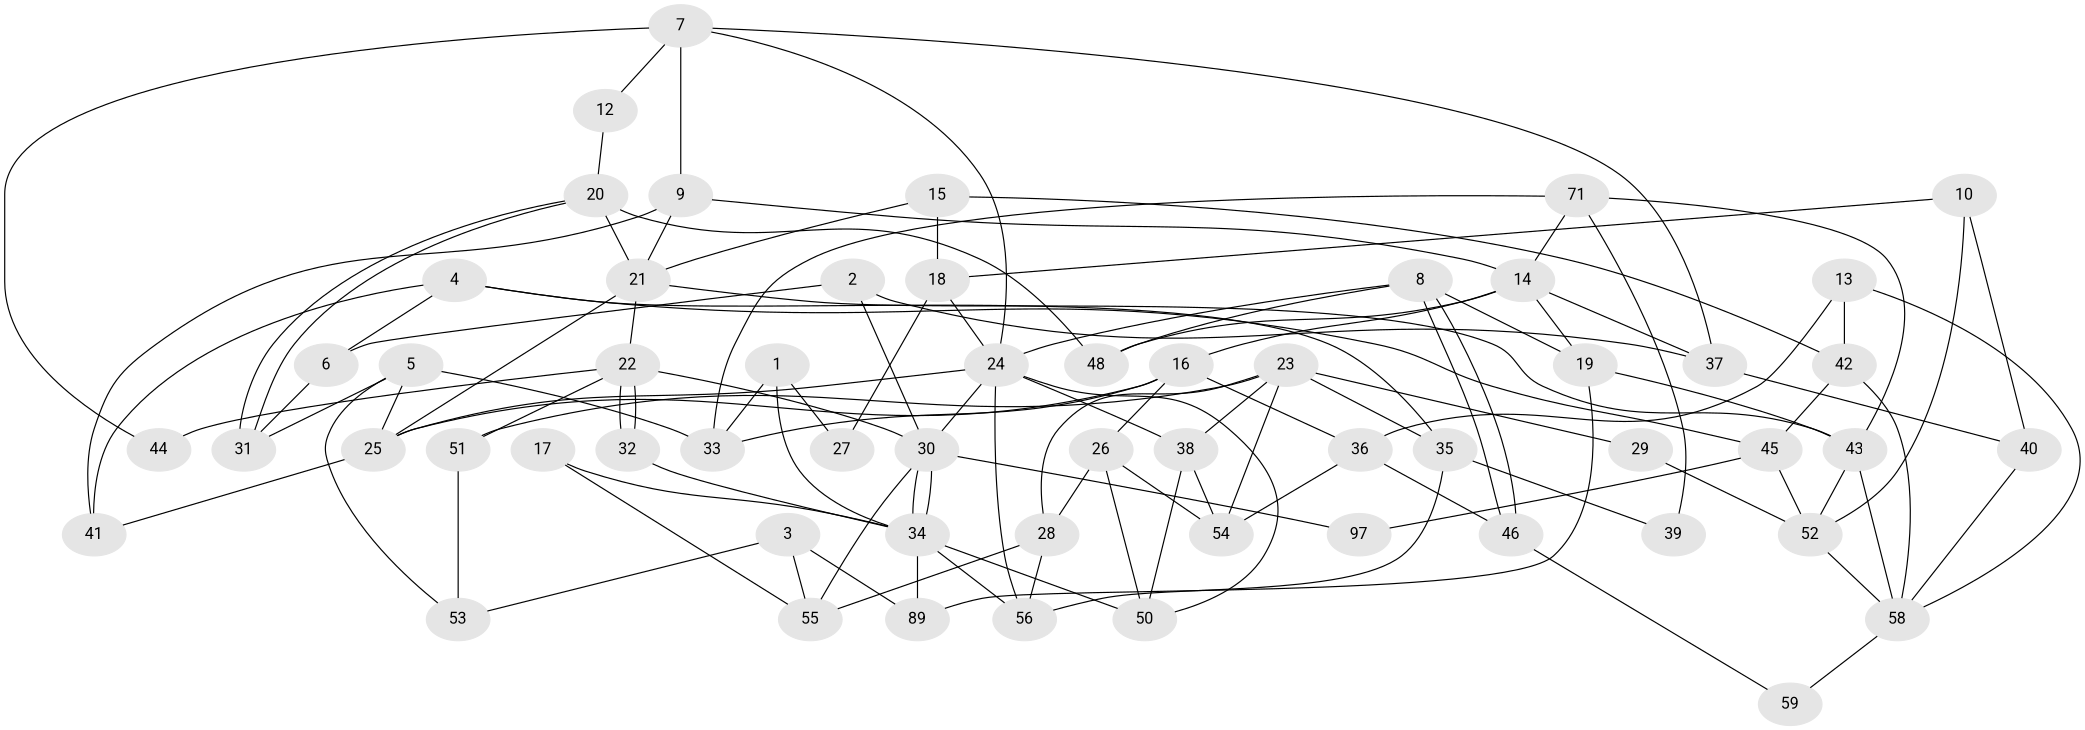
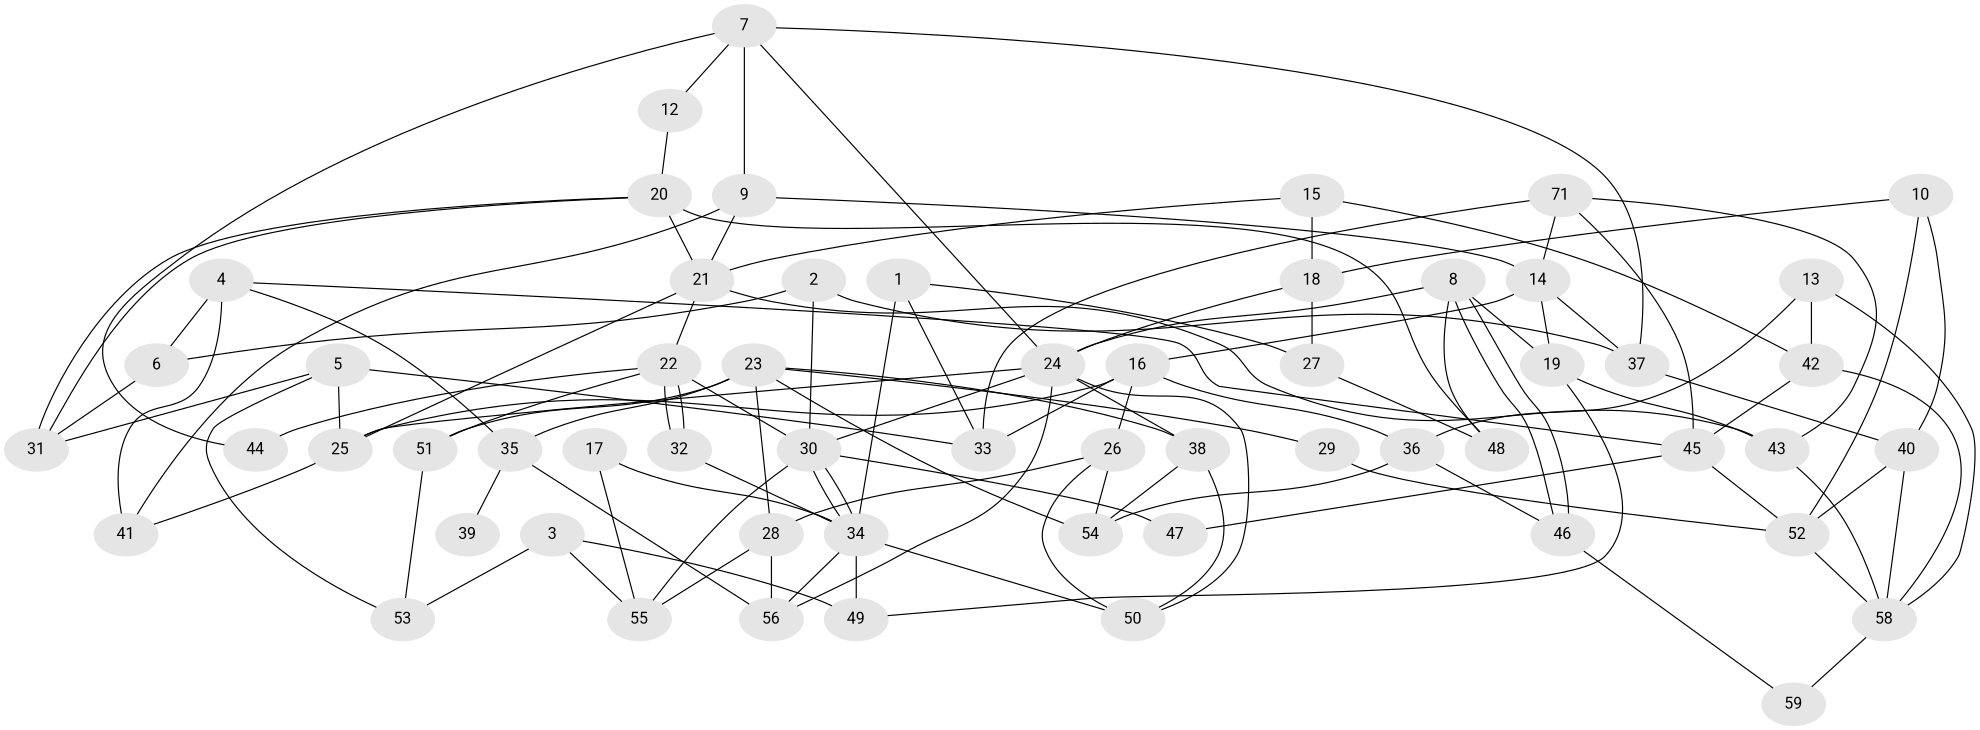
edge "14" -- "48": now "27" -- "48"
edge "71" -- "39": now "71" -- "45"
edge "43" -- "52": now "40" -- "52"
node "97": label "97" -> "47"
node "89": label "89" -> "49"
